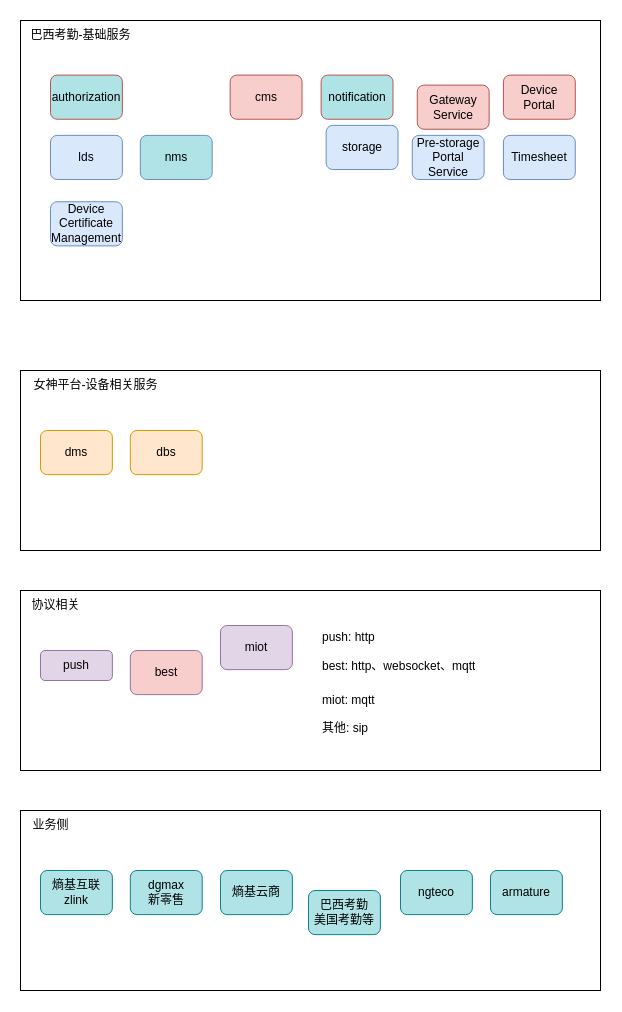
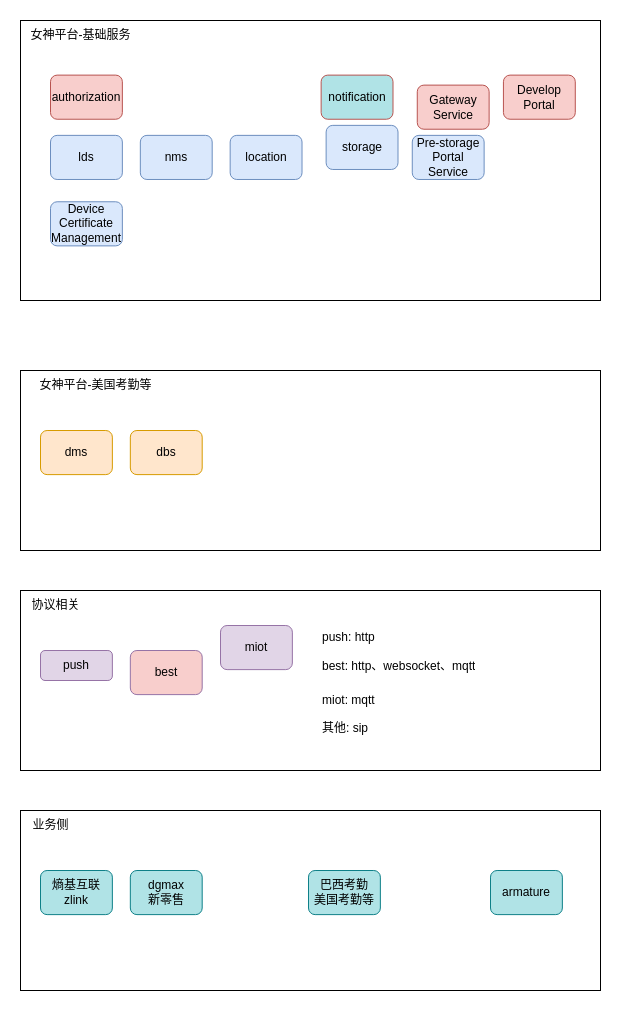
node "巴西考勤-基础服务": label "巴西考勤-基础服务" -> "女神平台-基础服务"
node "authorization": fillcolor #b0e3e6 -> #f8cecc
node "cms": removed
node "Device Portal": label "Device Portal" -> "Develop Portal"
node "nms": fillcolor #b0e3e6 -> #dae8fc
node "location": added
node "Timesheet": removed
node "女神平台-设备相关服务": label "女神平台-设备相关服务" -> "女神平台-美国考勤等"
node "熵基云商": removed
node "ngteco": removed
node "巴西考勤 美国考勤等": moved (344, 913) -> (344, 893)
